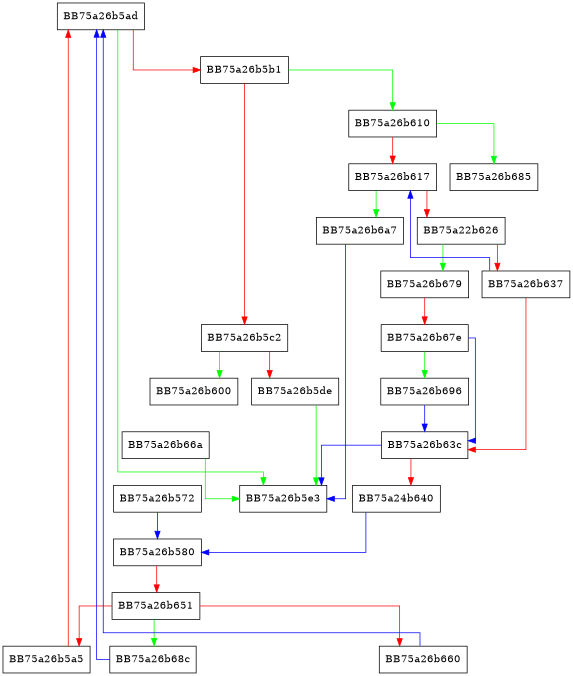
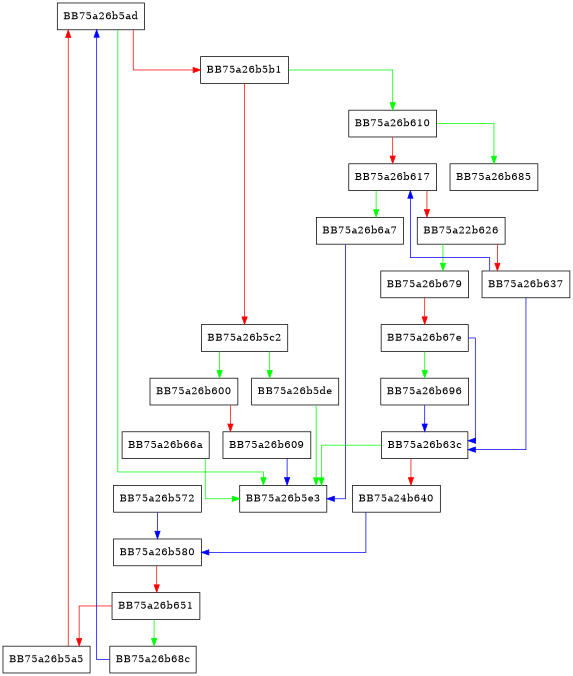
edge "BB75a26b5c2" -> "BB75a26b5de": color red -> green
edge "BB75a26b637" -> "BB75a26b63c": color red -> blue
node "BB75a26b609": added
edge "BB75a26b63c" -> "BB75a26b5e3": color blue -> green
node "BB75a26b660": removed
